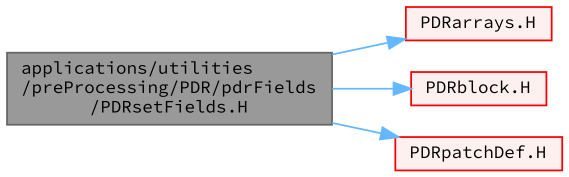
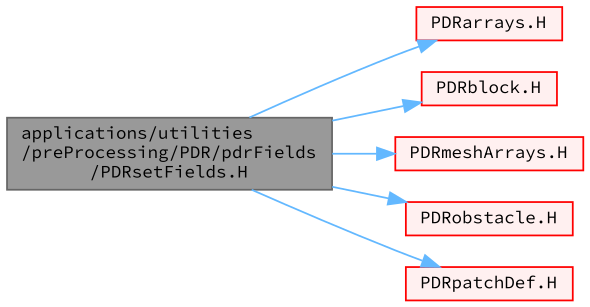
node "PDRmeshArrays.H": added
node "PDRobstacle.H": added
